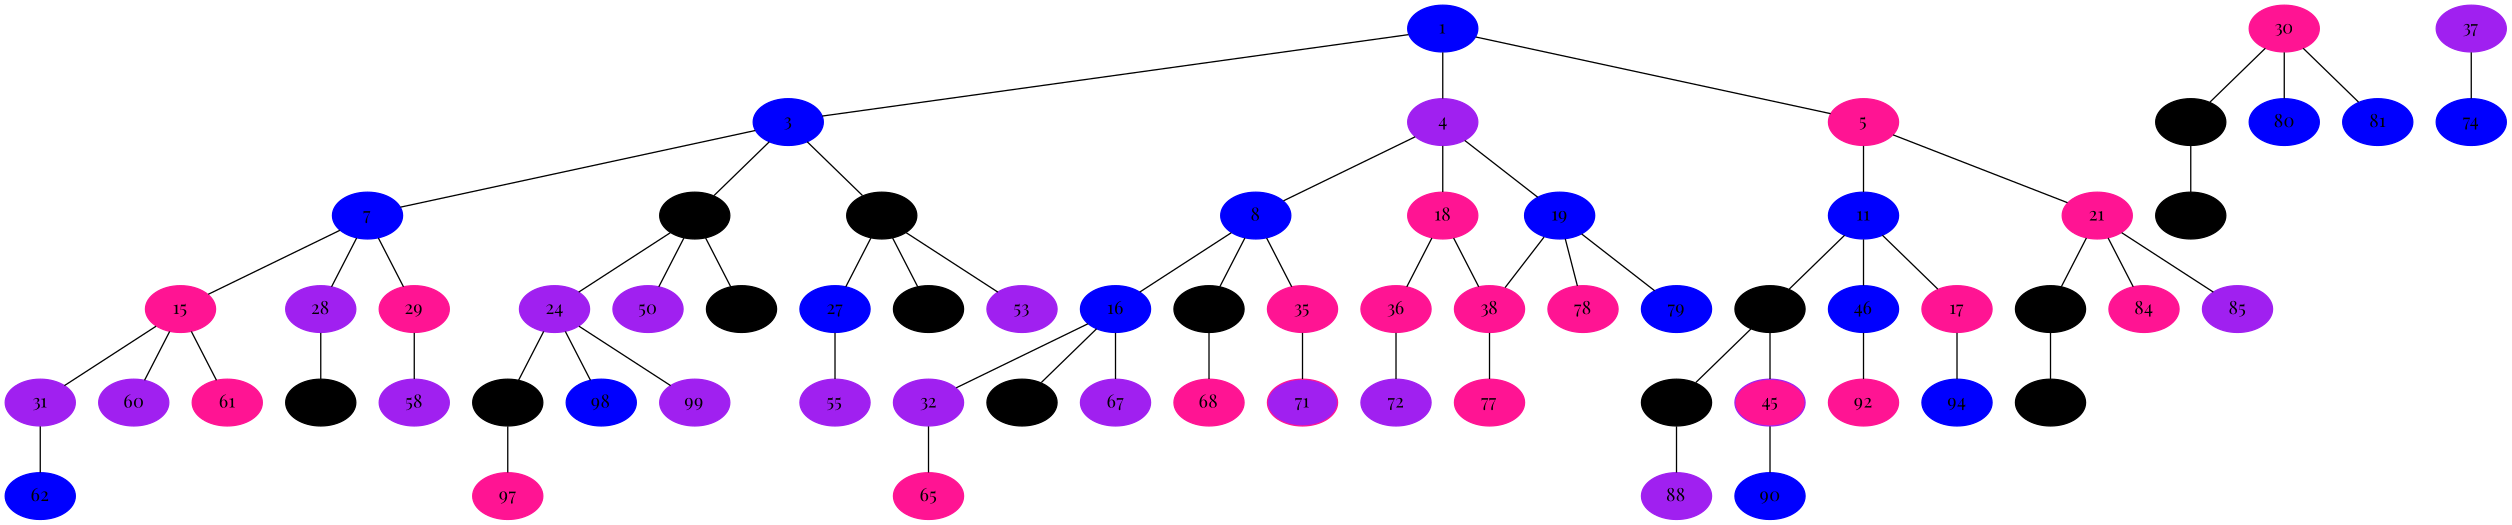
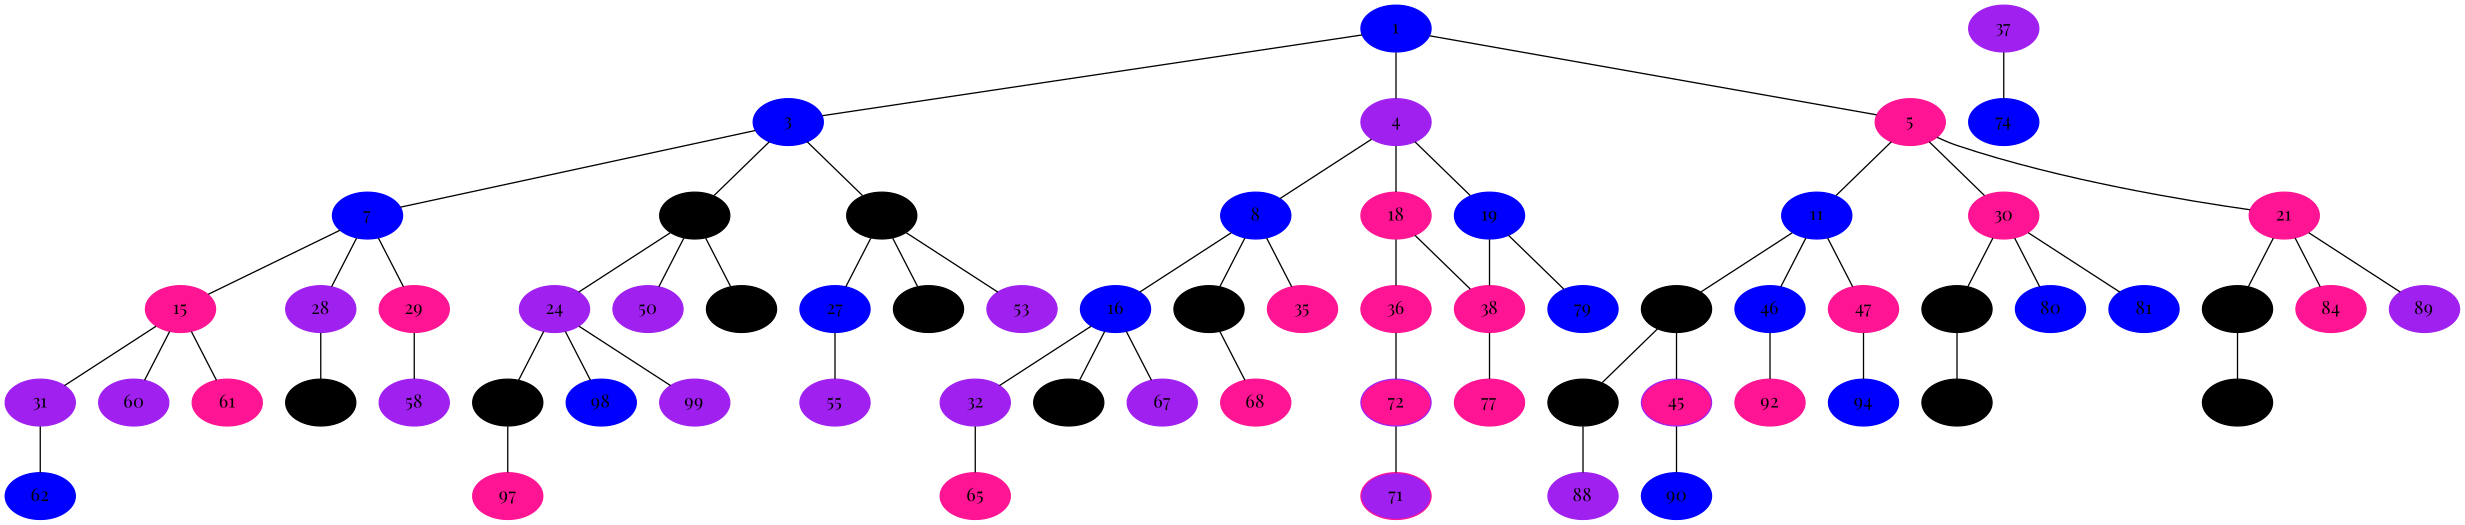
edge "5" -- "30": added
node "78": removed
node "17": label "17" -> "47"
node "85": label "85" -> "89"
edge "35" -- "71": now "72" -- "71"
node "72": fillcolor purple -> deeppink
